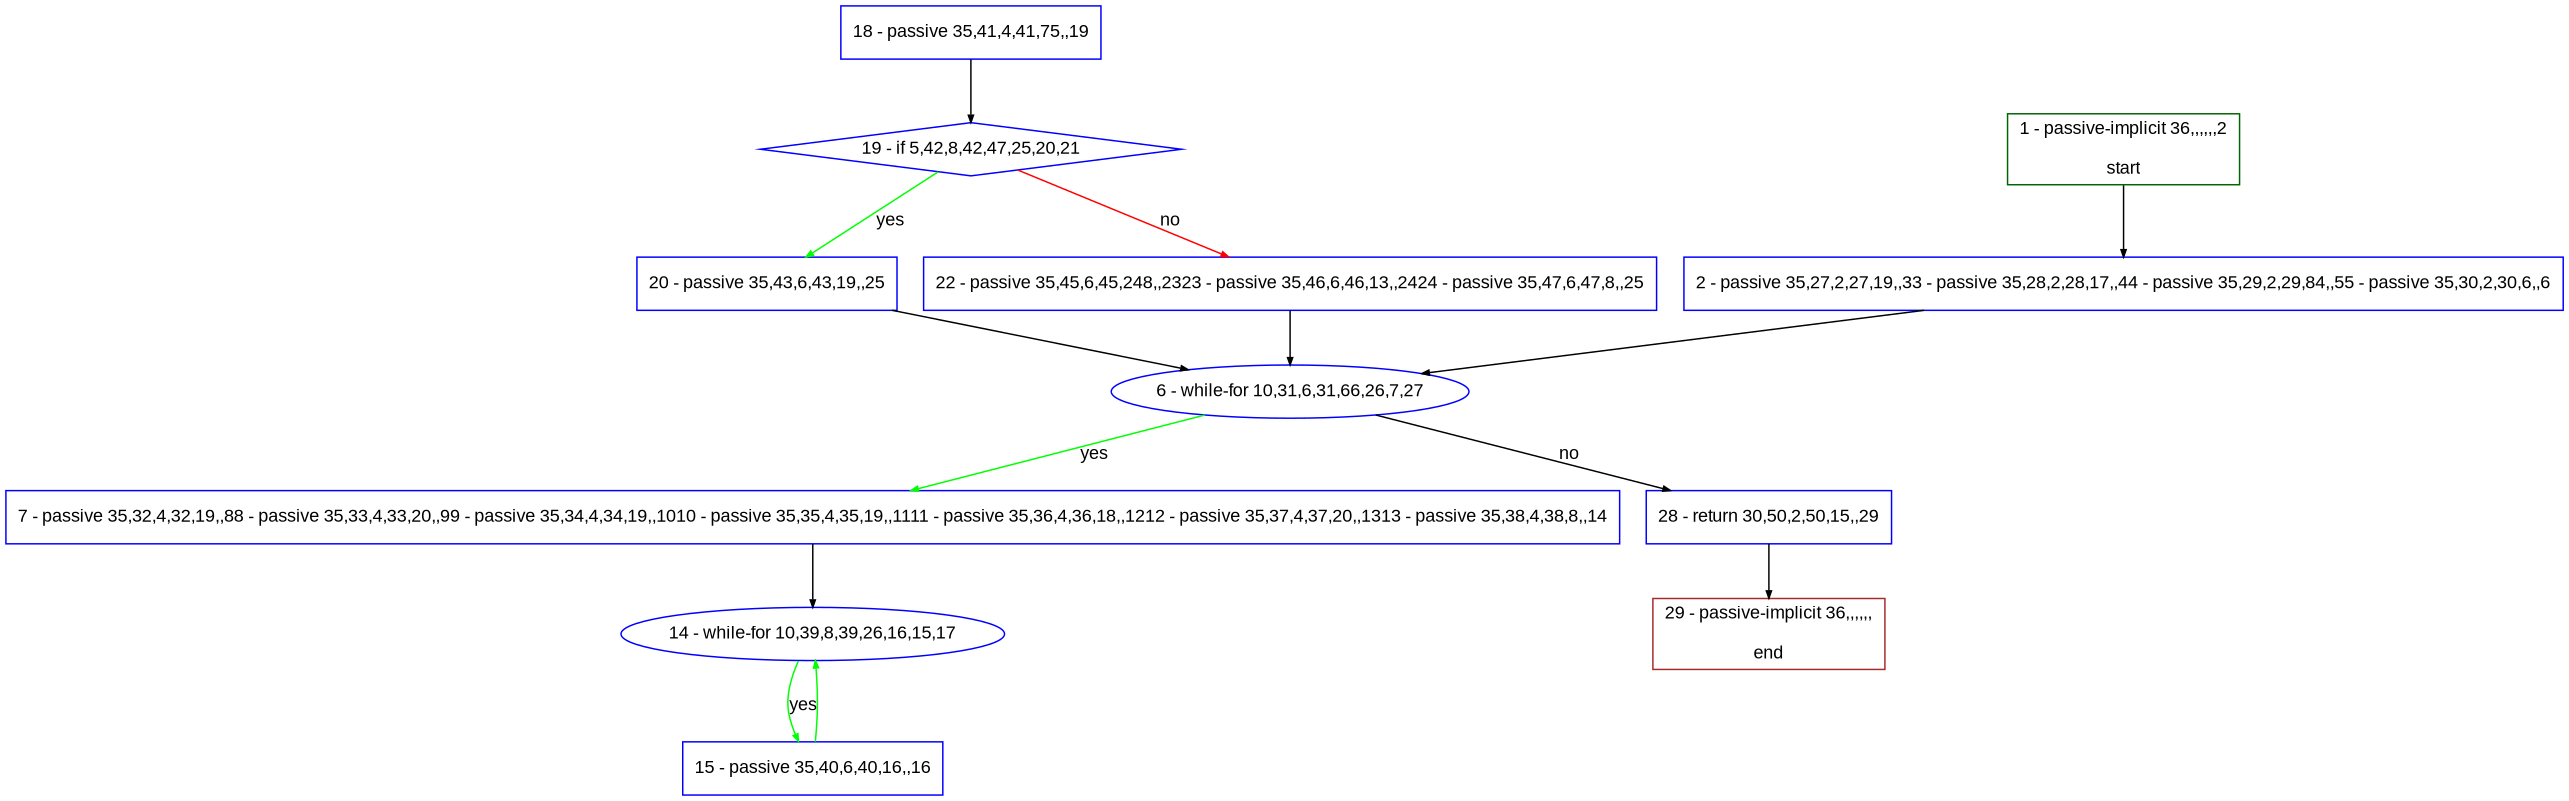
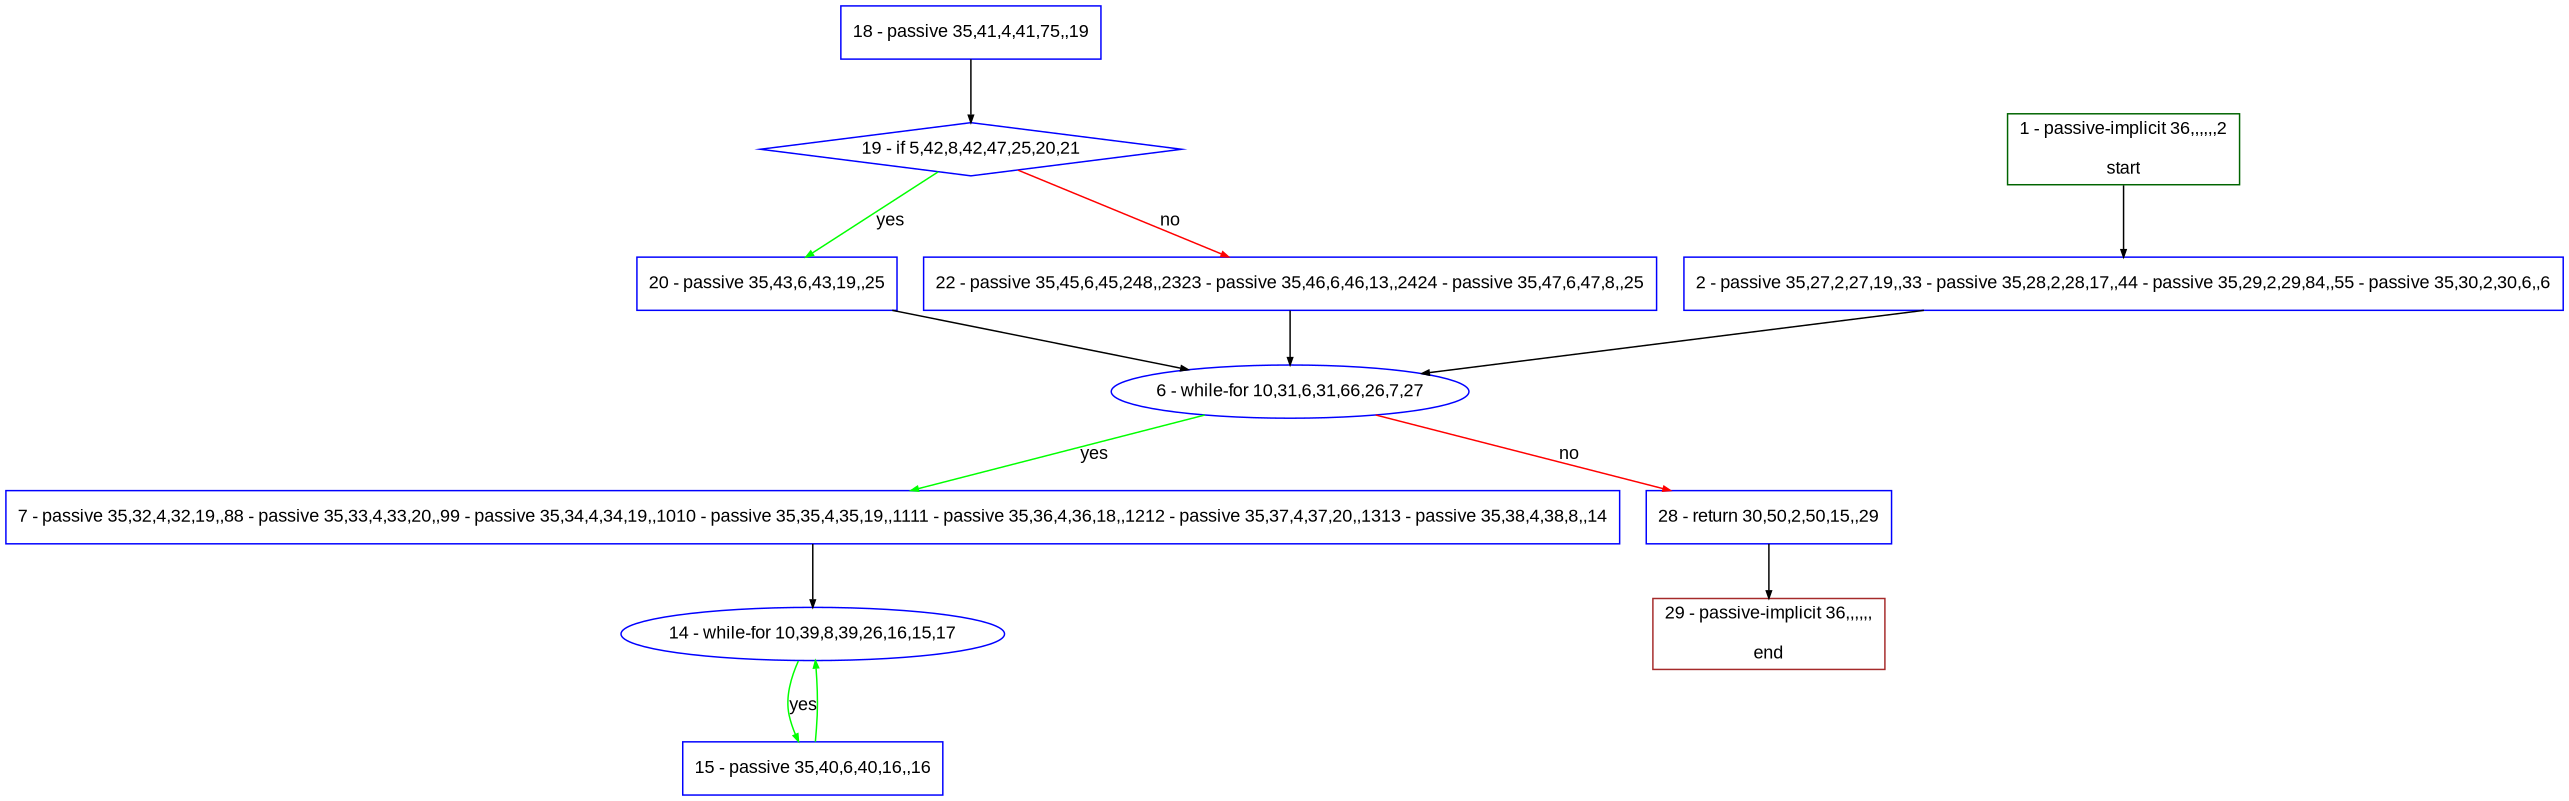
edge "6 - while-for 10,31,6,31,66,26,7,27" -> "28 - return 30,50,2,50,15,,29": color #000000 -> #ff0000
